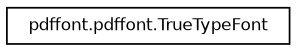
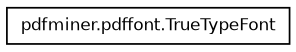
node "pdffont.pdffont.TrueTypeFont": label "pdffont.pdffont.TrueTypeFont" -> "pdfminer.pdffont.TrueTypeFont"
